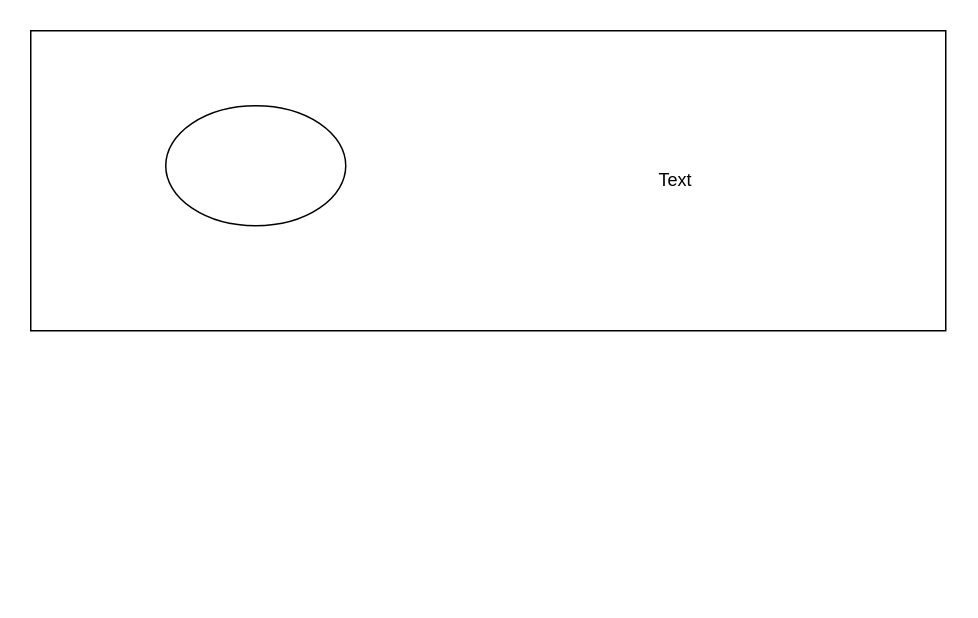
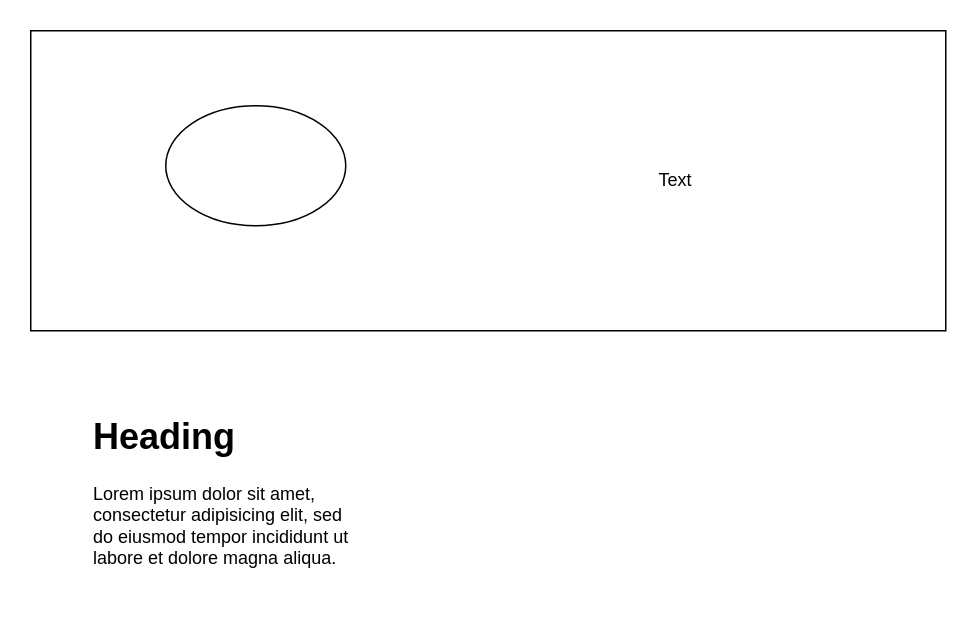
node "HeadingLorem ipsum dolor sit amet, consectetur adipisicing elit, sed do eiusmod tempor incididunt ut labore et dolore magna aliqua.": added
